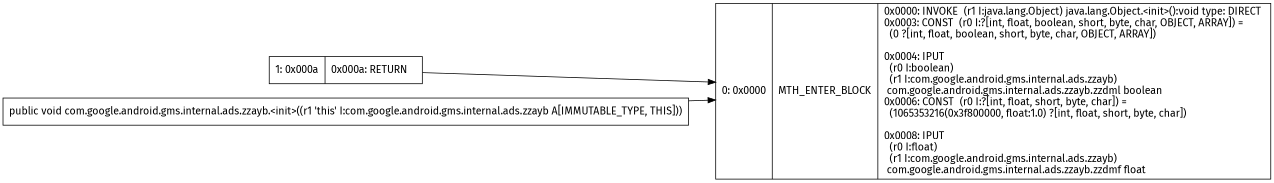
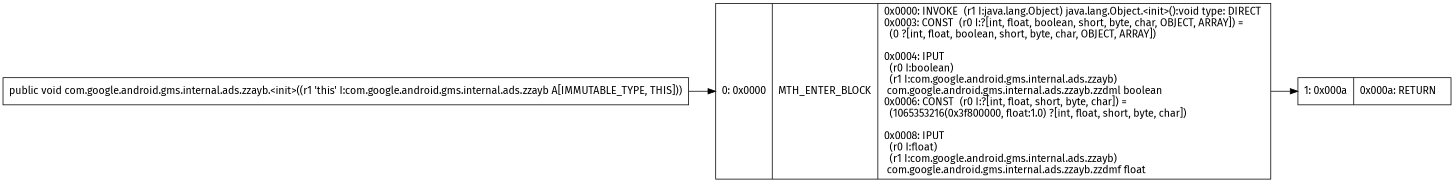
edge "1: 0x000a" -> "0: 0x0000": reversed
